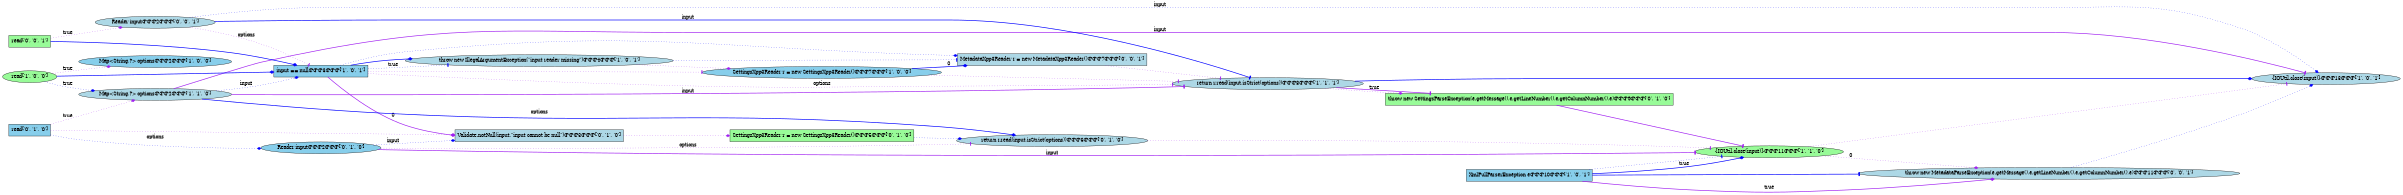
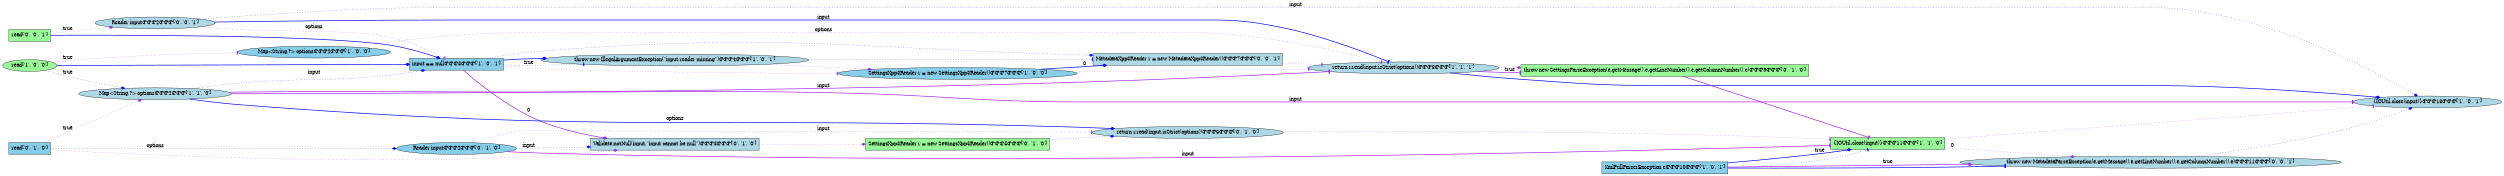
edge "read['1', '0', '0']" -> "Map<String,?> options@@@2@@@['1', '0', '0']": arrowhead diamond -> tee
edge "input == null@@@3@@@['1', '0', '1']" -> "return r.read(input,isStrict(options))@@@8@@@['1', '1', '1']": now "Map<String,?> options@@@2@@@['1', '0', '0']" -> "return r.read(input,isStrict(options))@@@8@@@['1', '1', '1']"
edge "Reader input@@@2@@@['0', '1', '0']" -> "return r.read(input,isStrict(options))@@@6@@@['0', '1', '0']": label "options" -> "input"
node "{IOUtil.close(input)}@@@11@@@['1', '1', '0']": shape ellipse -> box
